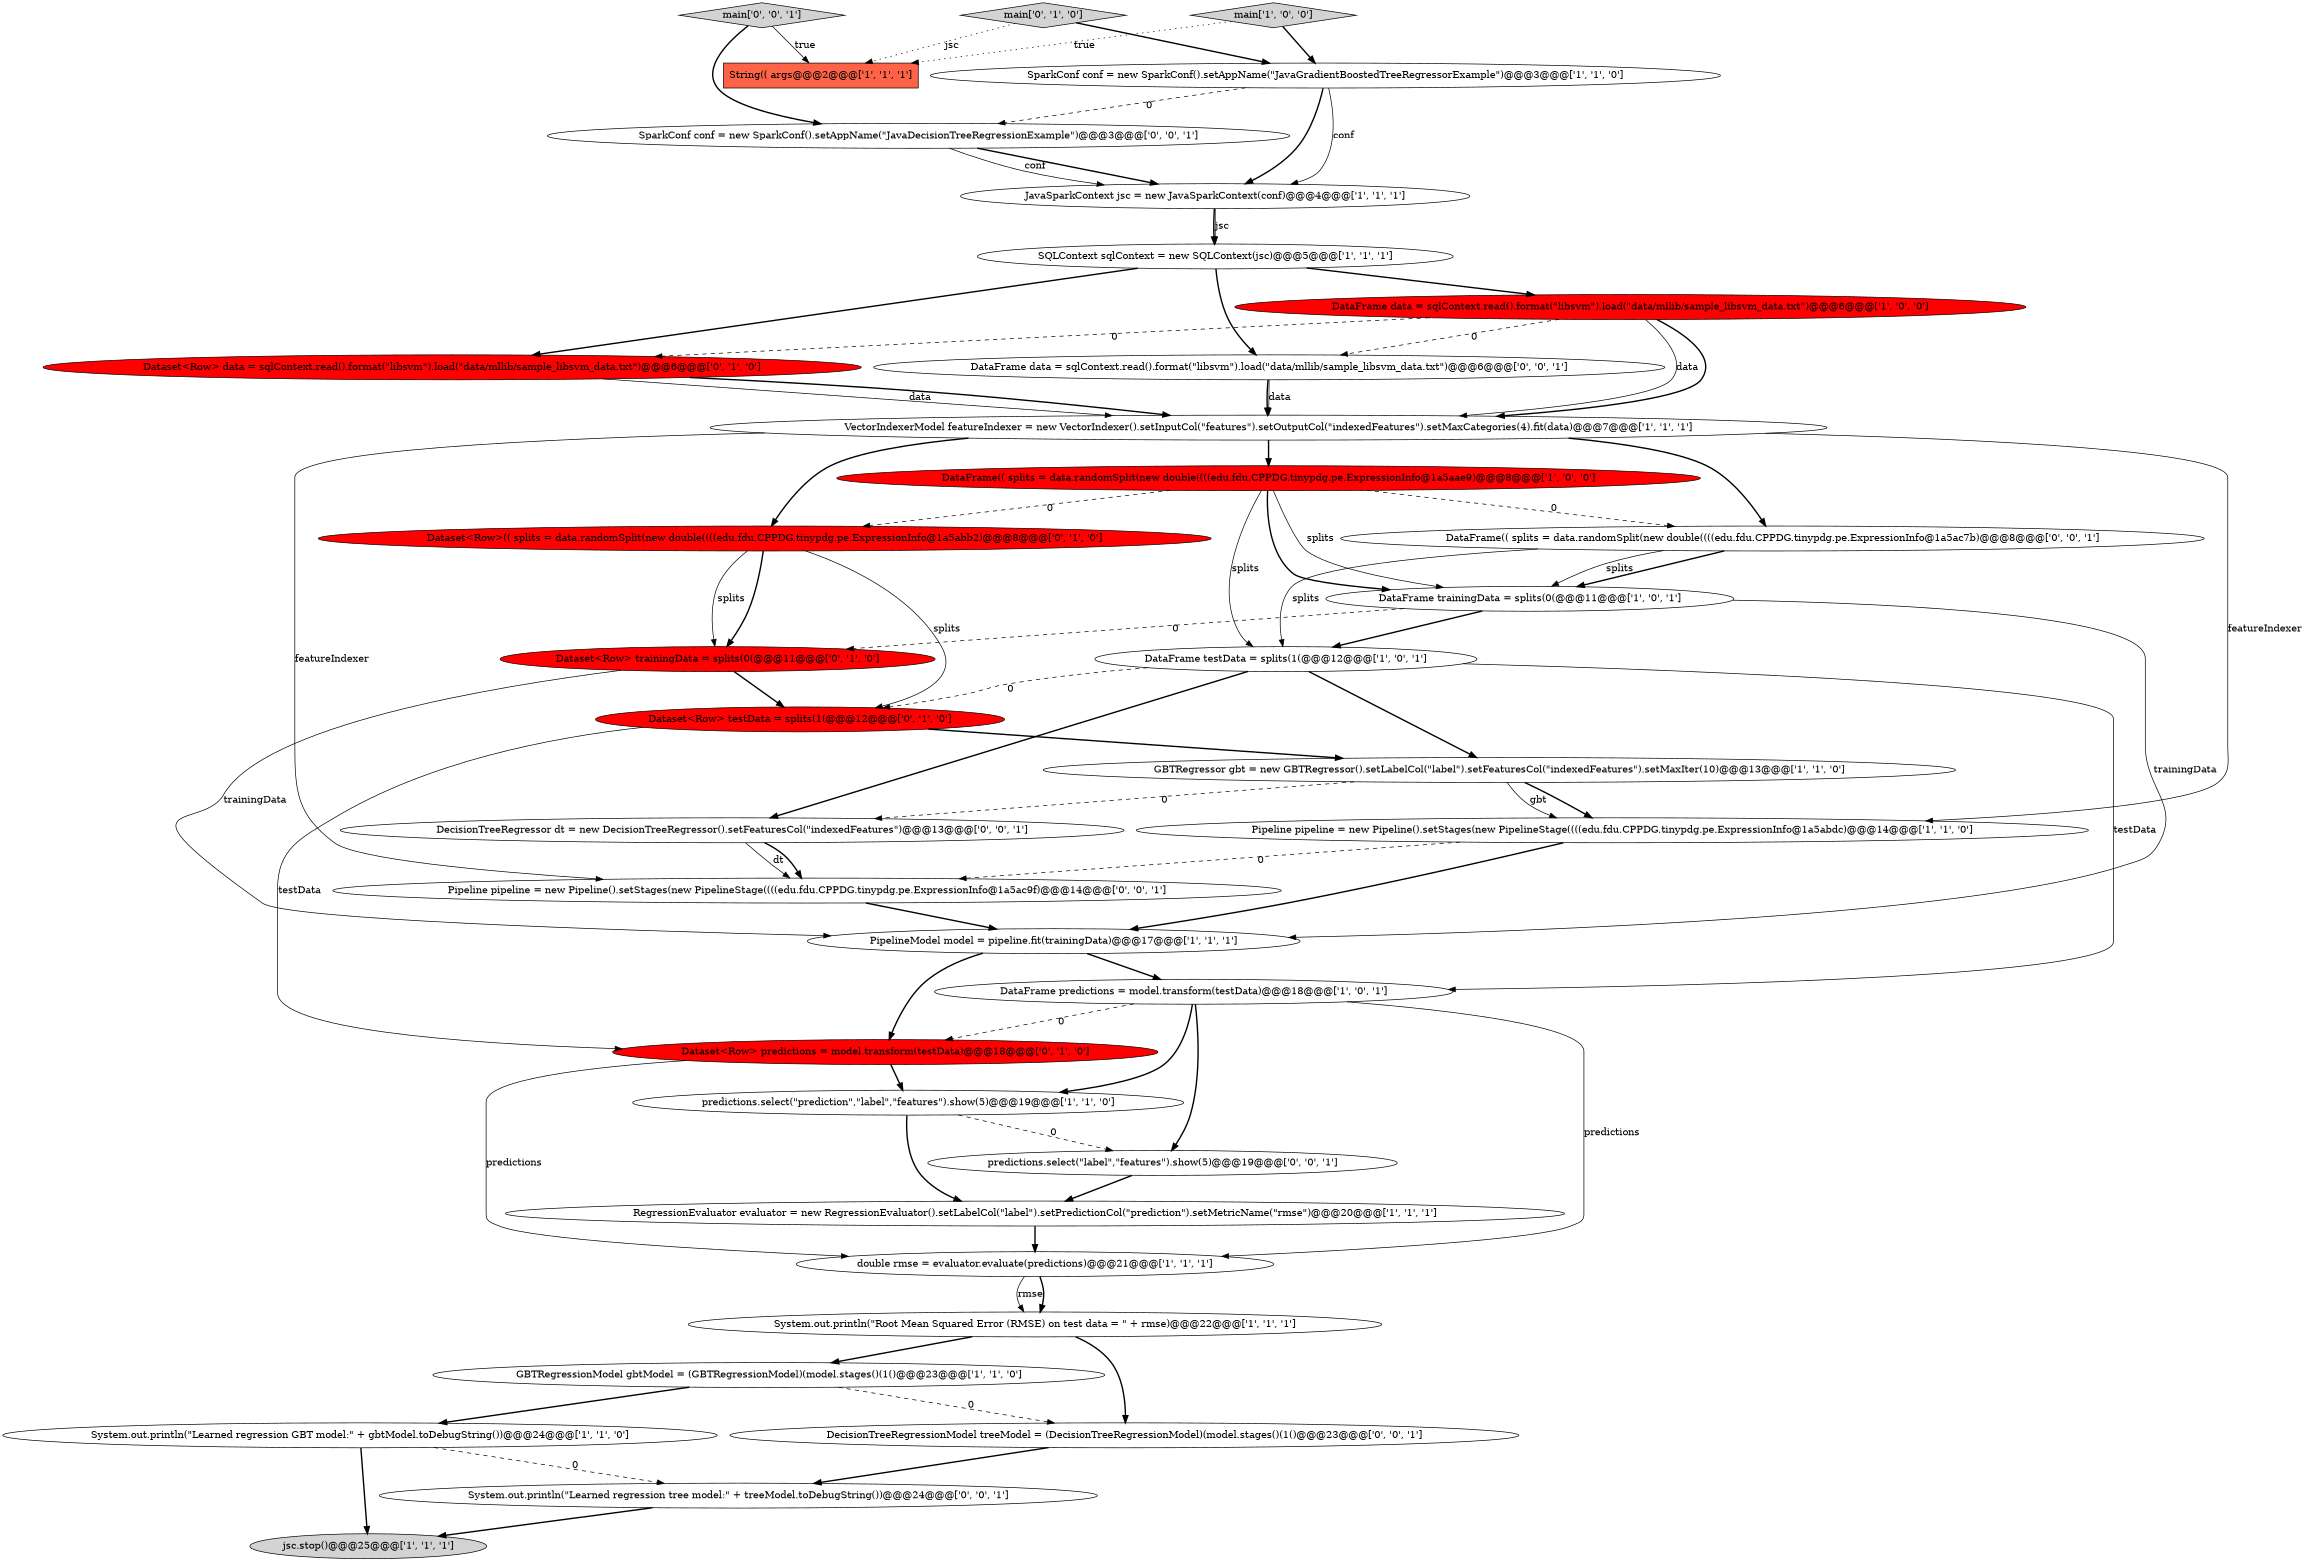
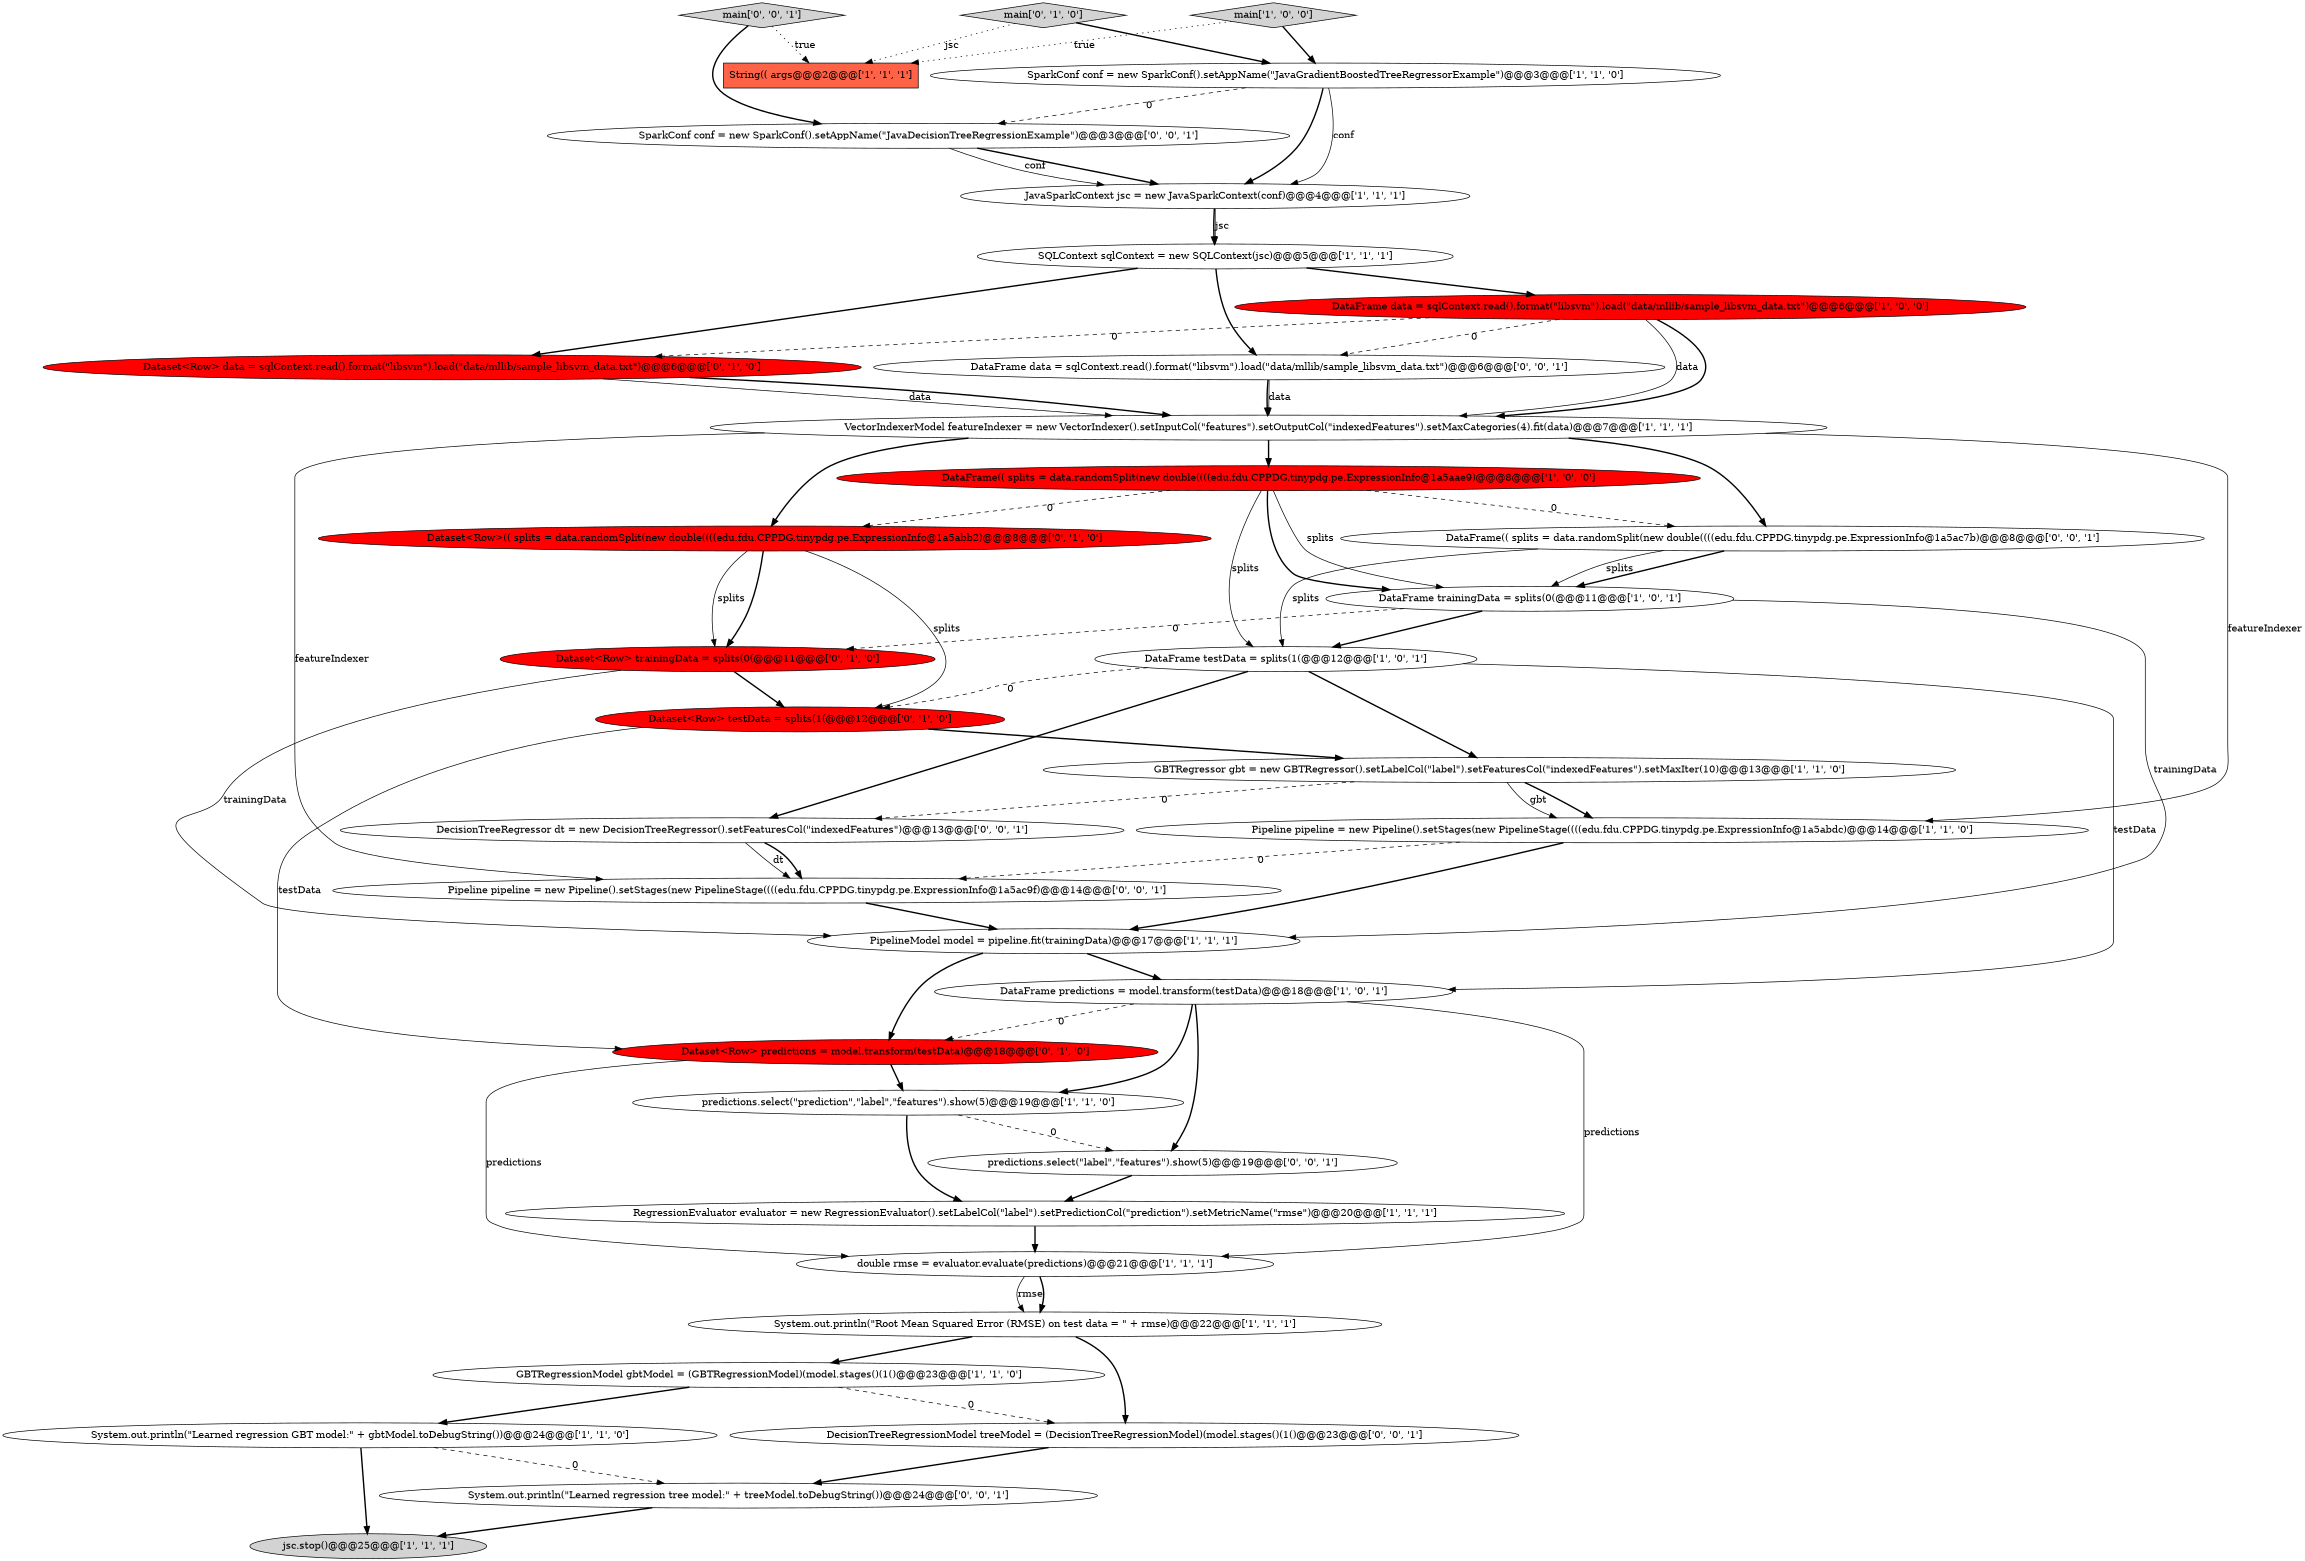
edge "main['0', '0', '1']" -> "String(( args@@@2@@@['1', '1', '1']": style solid -> dotted
